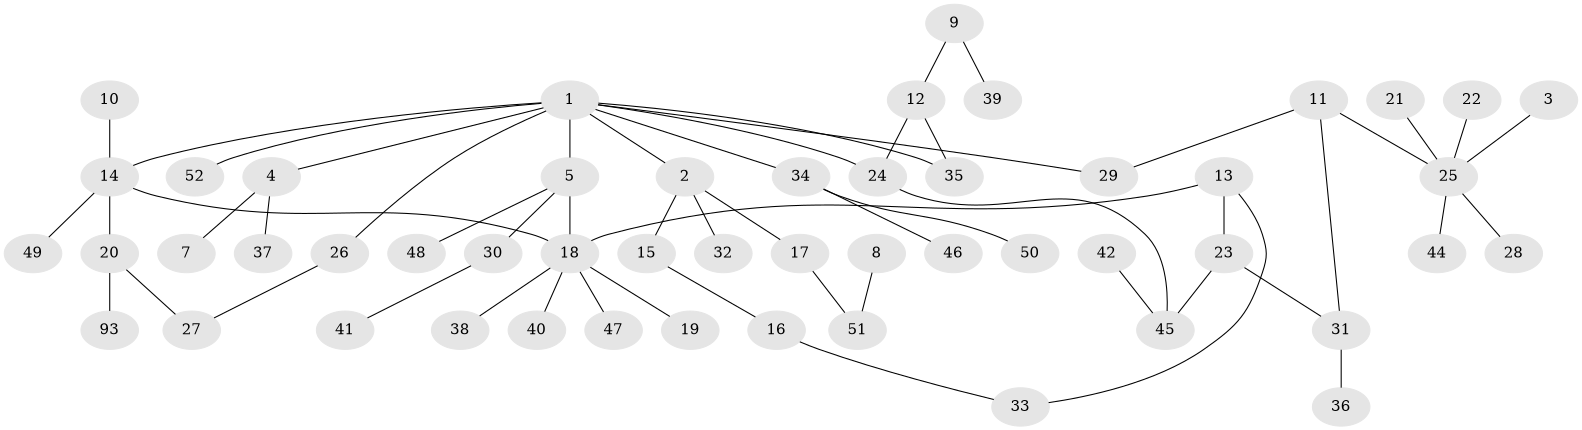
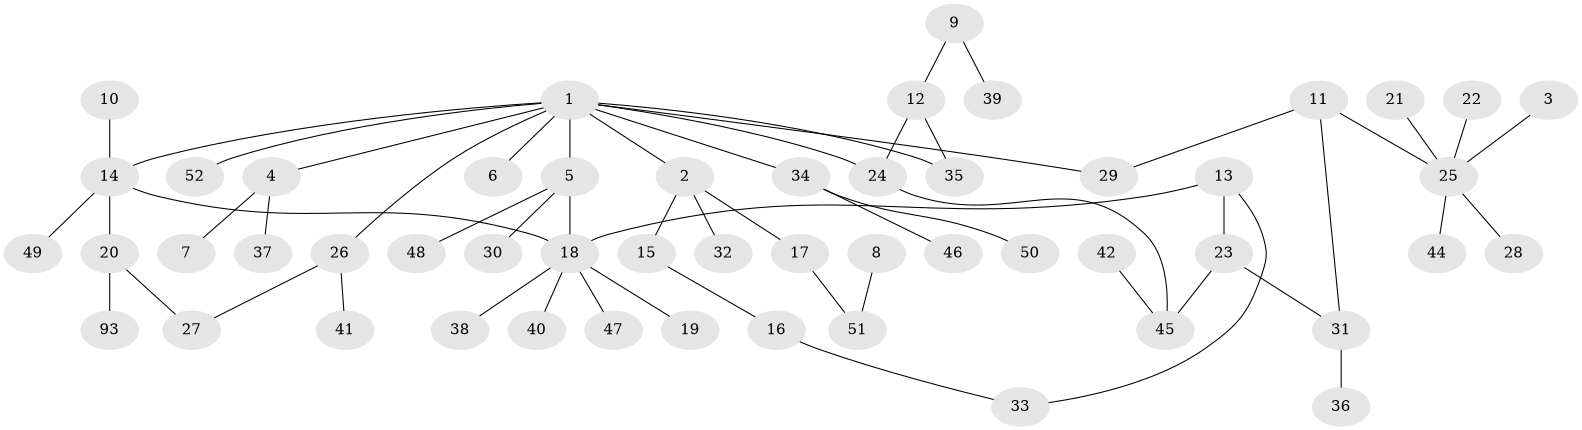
node "6": added
edge "30" -- "41": now "26" -- "41"
